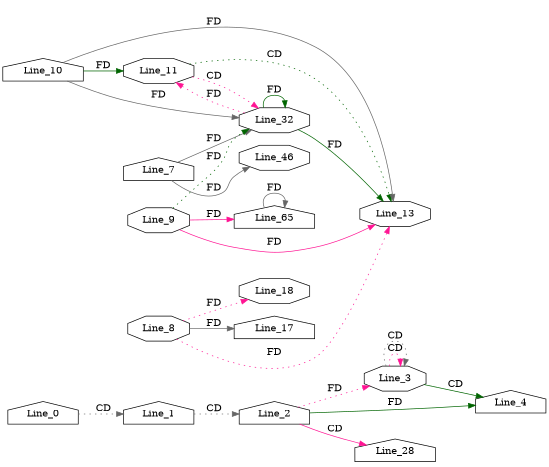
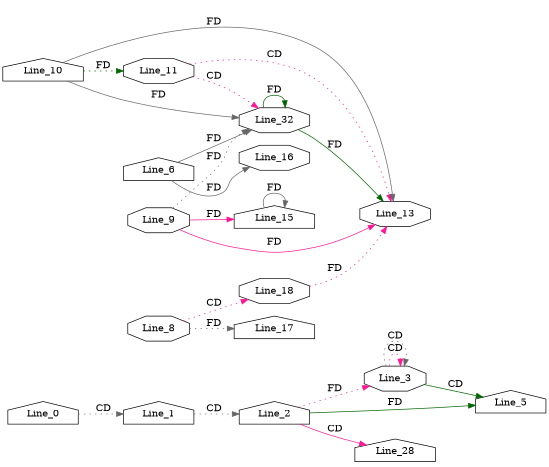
edge "Line_10" -> "Line_11": style solid -> dotted
edge "Line_11" -> "Line_13": color darkgreen -> deeppink
edge "Line_32" -> "Line_11": removed, label "FD"
node "Line_46": label "Line_46" -> "Line_16"
node "Line_7": label "Line_7" -> "Line_6"
edge "Line_9" -> "Line_32": color darkgreen -> gray40
node "Line_65": label "Line_65" -> "Line_15"
edge "Line_8" -> "Line_18": label "FD" -> "CD"
edge "Line_8" -> "Line_17": style solid -> dotted
edge "Line_8" -> "Line_13": now "Line_18" -> "Line_13"
node "Line_4": label "Line_4" -> "Line_5"
